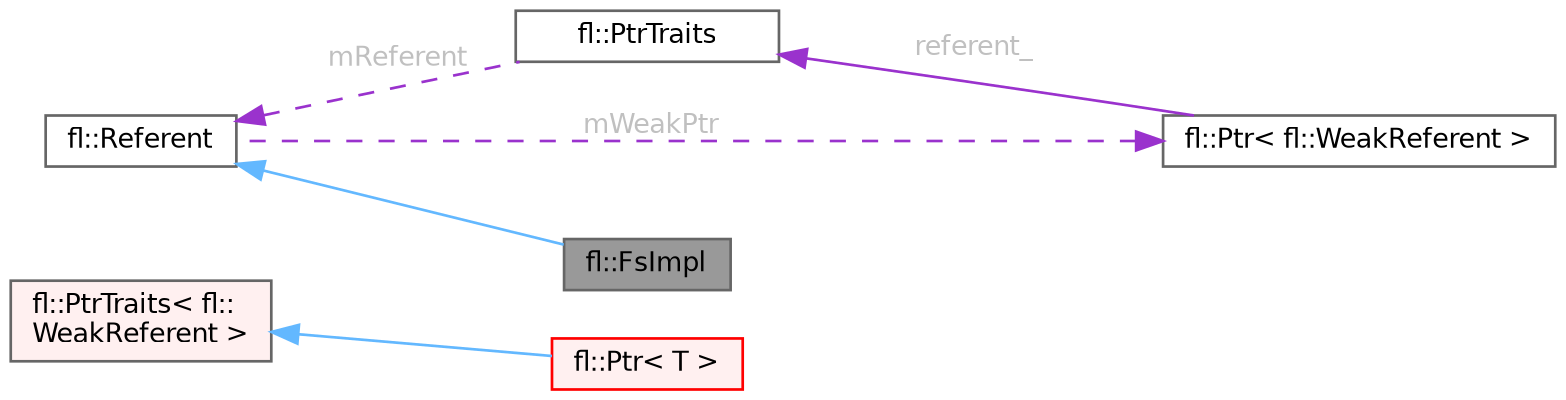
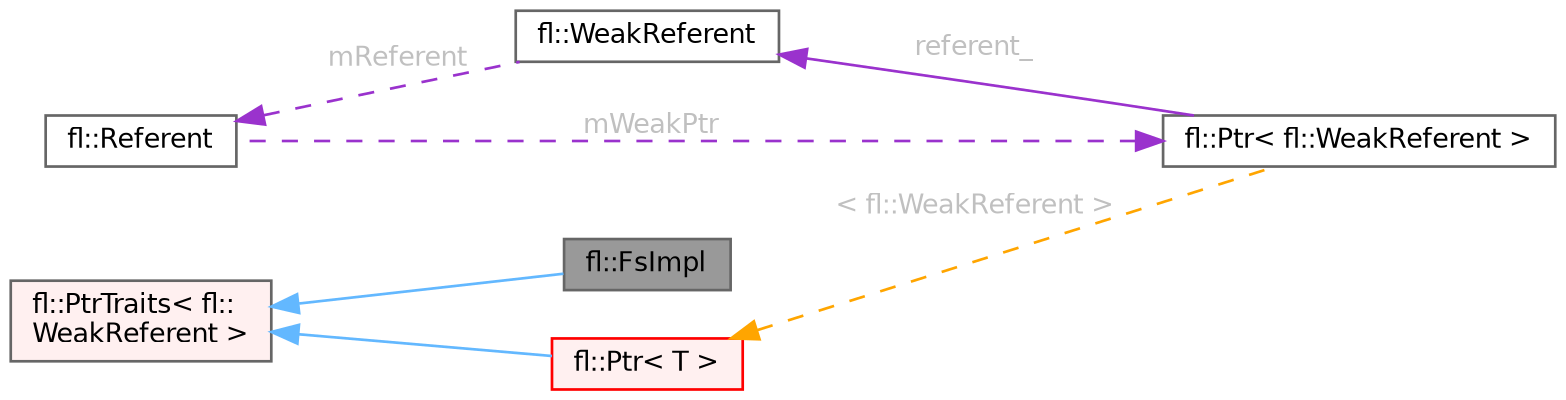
node "fl::PtrTraits": label "fl::PtrTraits" -> "fl::WeakReferent"
edge "fl::FsImpl" -> "fl::Referent": now "fl::FsImpl" -> "fl::PtrTraits< fl:: WeakReferent >"
edge "fl::Ptr< fl::WeakReferent >" -> "fl::Ptr< T >": added, label "< fl::WeakReferent >"
